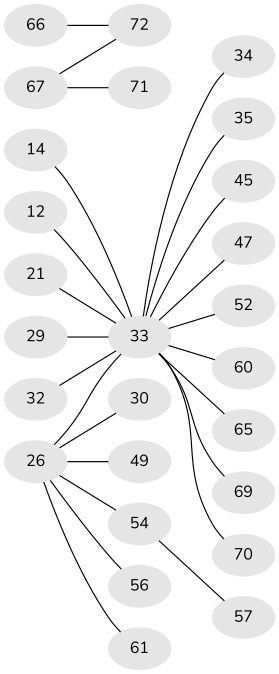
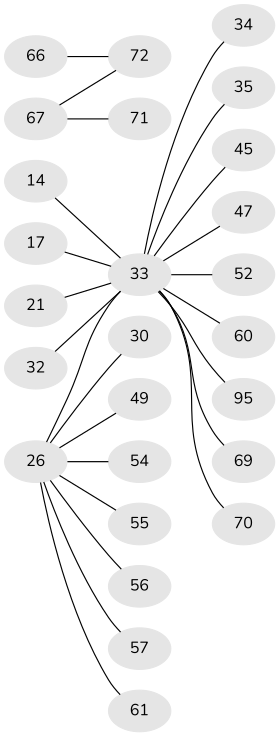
node "12": label "12" -> "17"
node "29": removed
node "65": label "65" -> "95"
node "55": added
edge "54" -- "57": now "26" -- "57"
